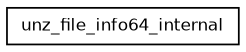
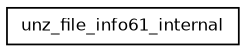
node "unz_file_info64_internal": label "unz_file_info64_internal" -> "unz_file_info61_internal"
